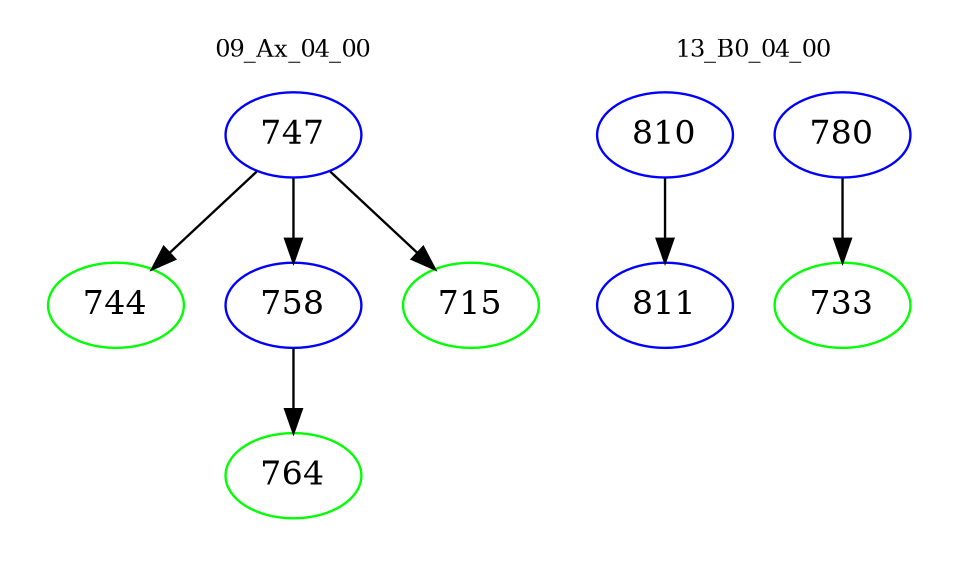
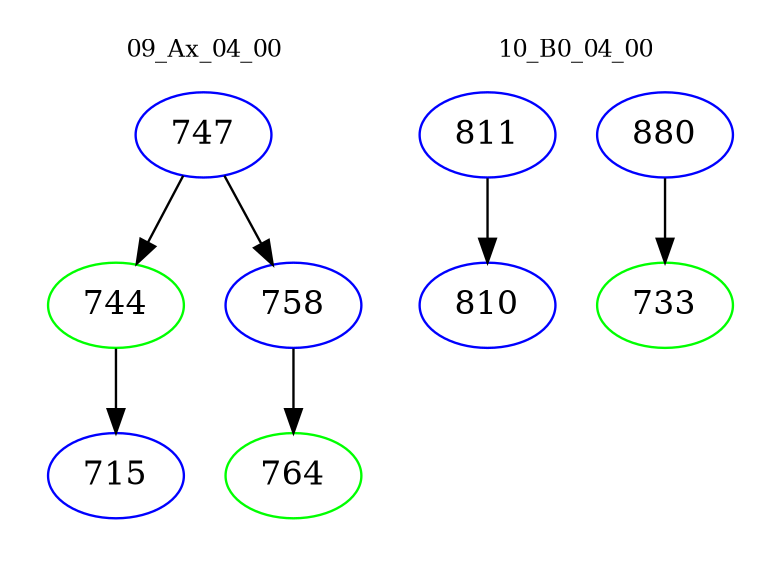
cluster "13_B0_04_00": label "13_B0_04_00" -> "10_B0_04_00"
node "780": label "780" -> "880"
edge "810" -> "811": reversed
edge "747" -> "715": now "744" -> "715"
node "715": color green -> blue
